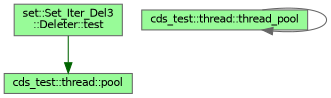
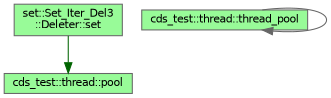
node "set::Set_Iter_Del3 ::Deleter::test": label "set::Set_Iter_Del3 ::Deleter::test" -> "set::Set_Iter_Del3 ::Deleter::set"
